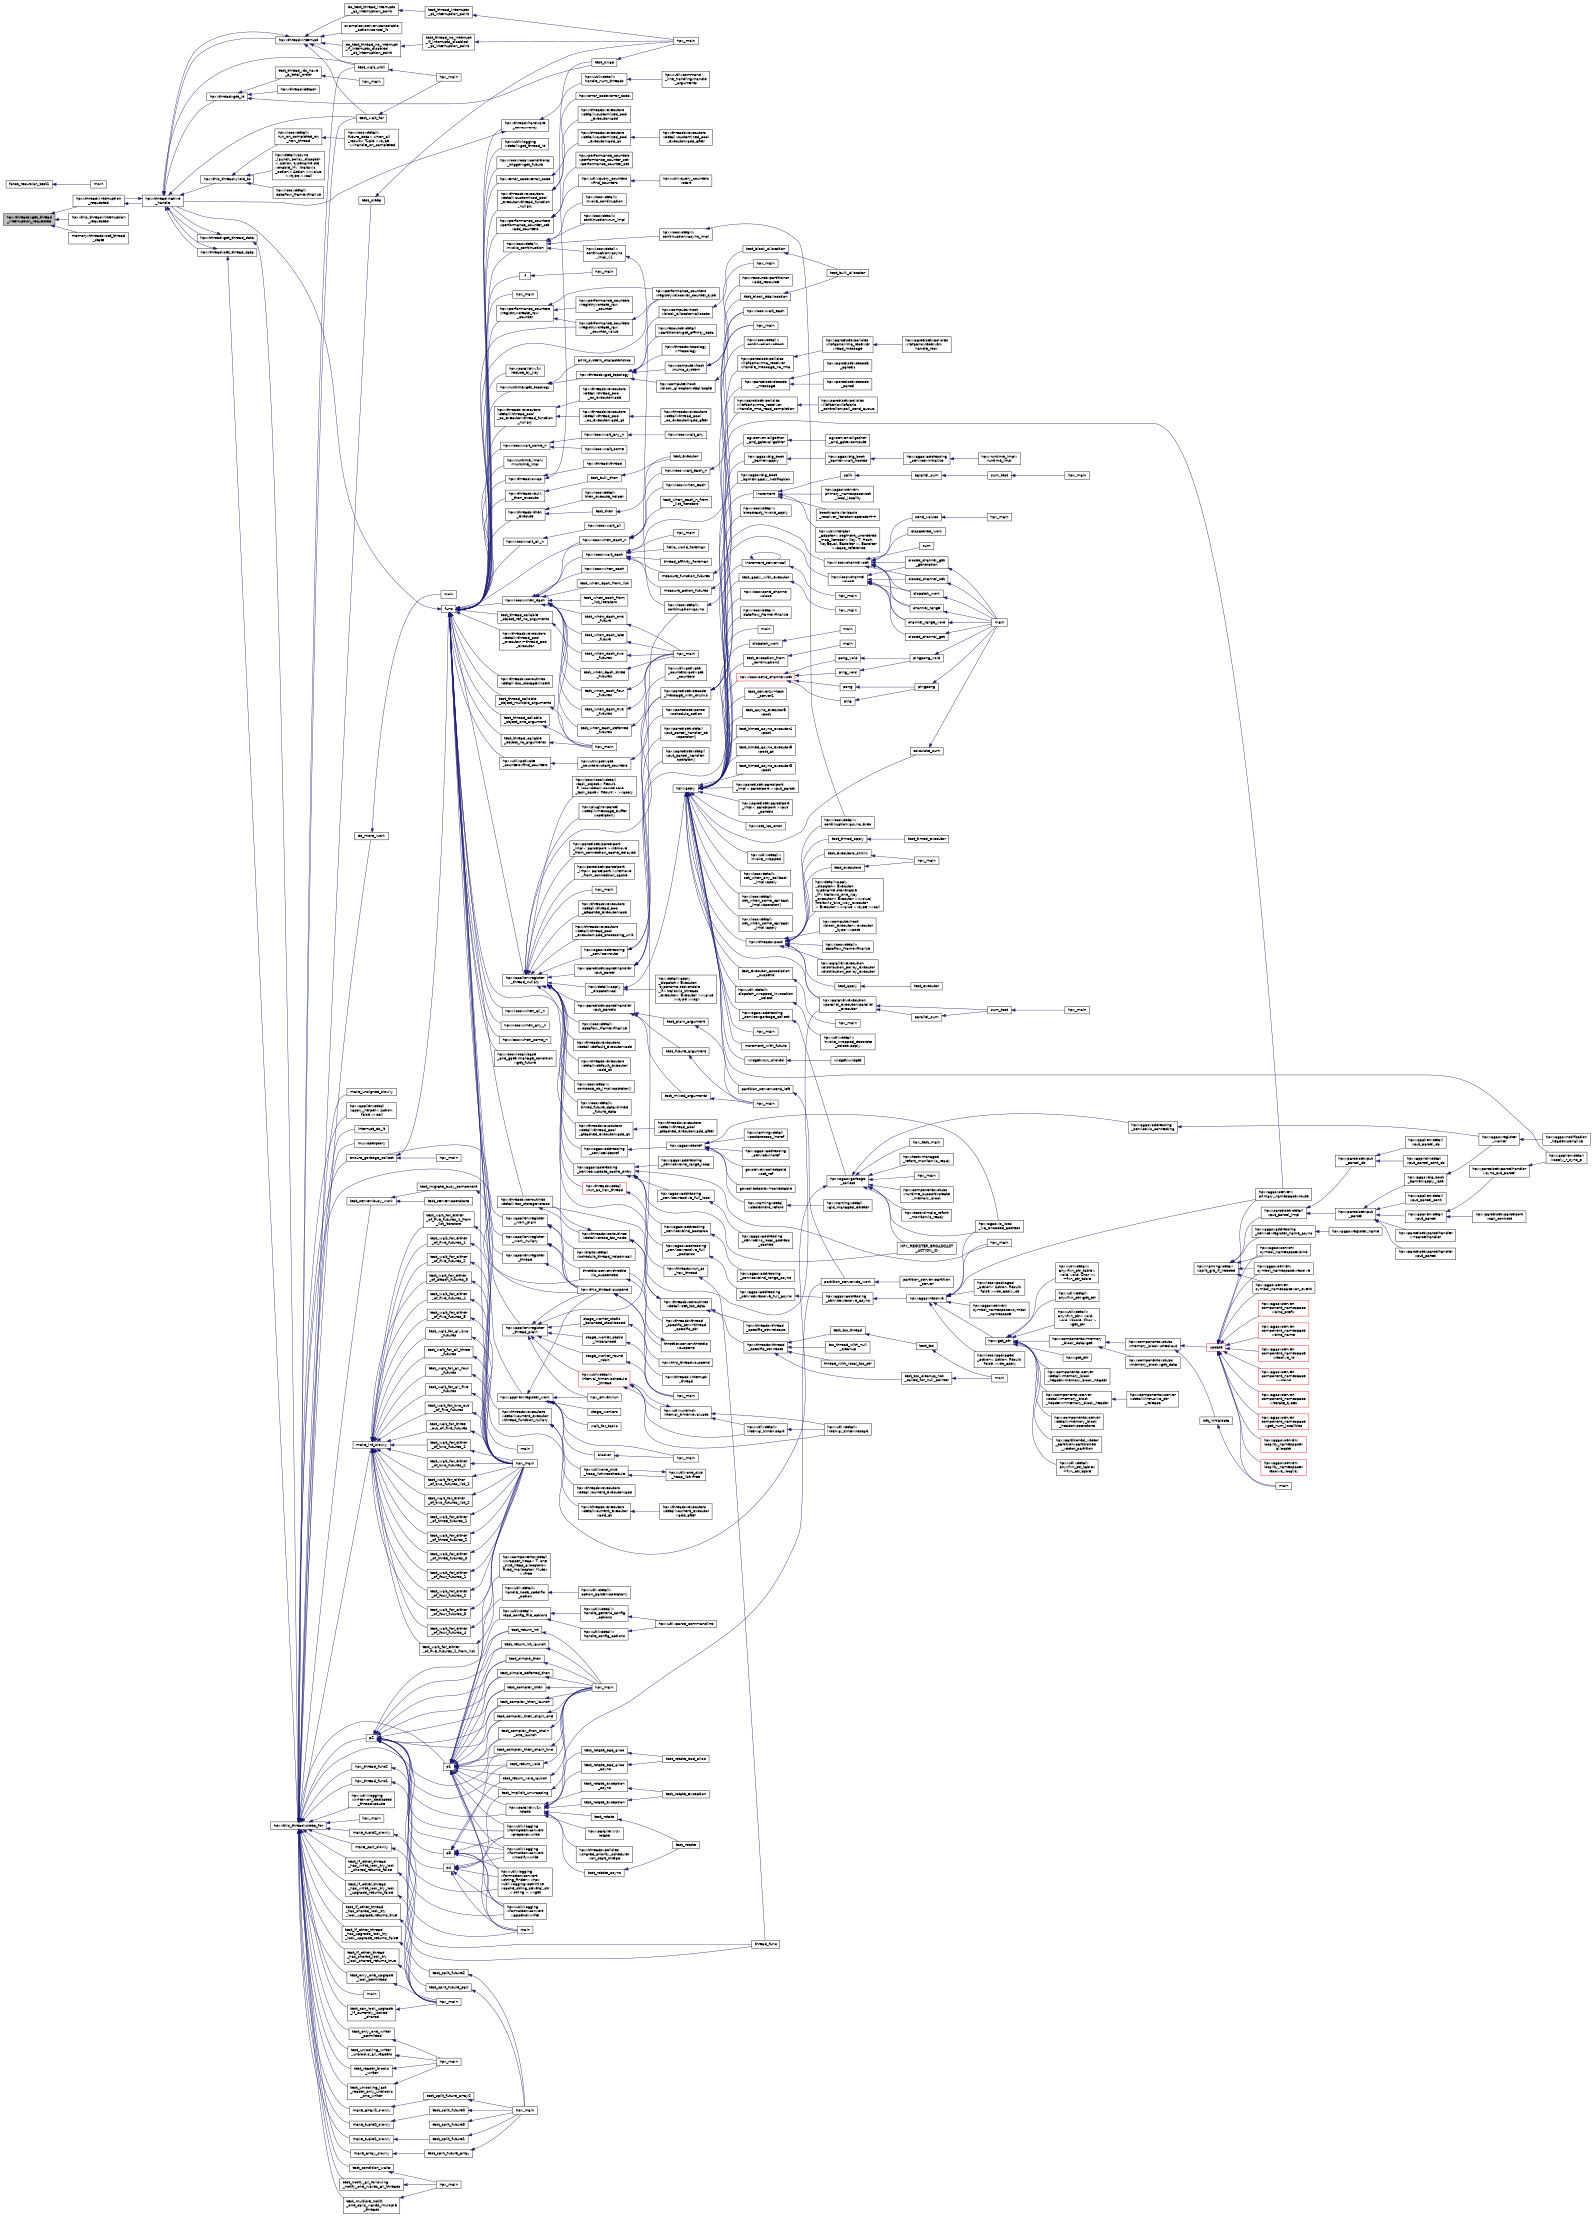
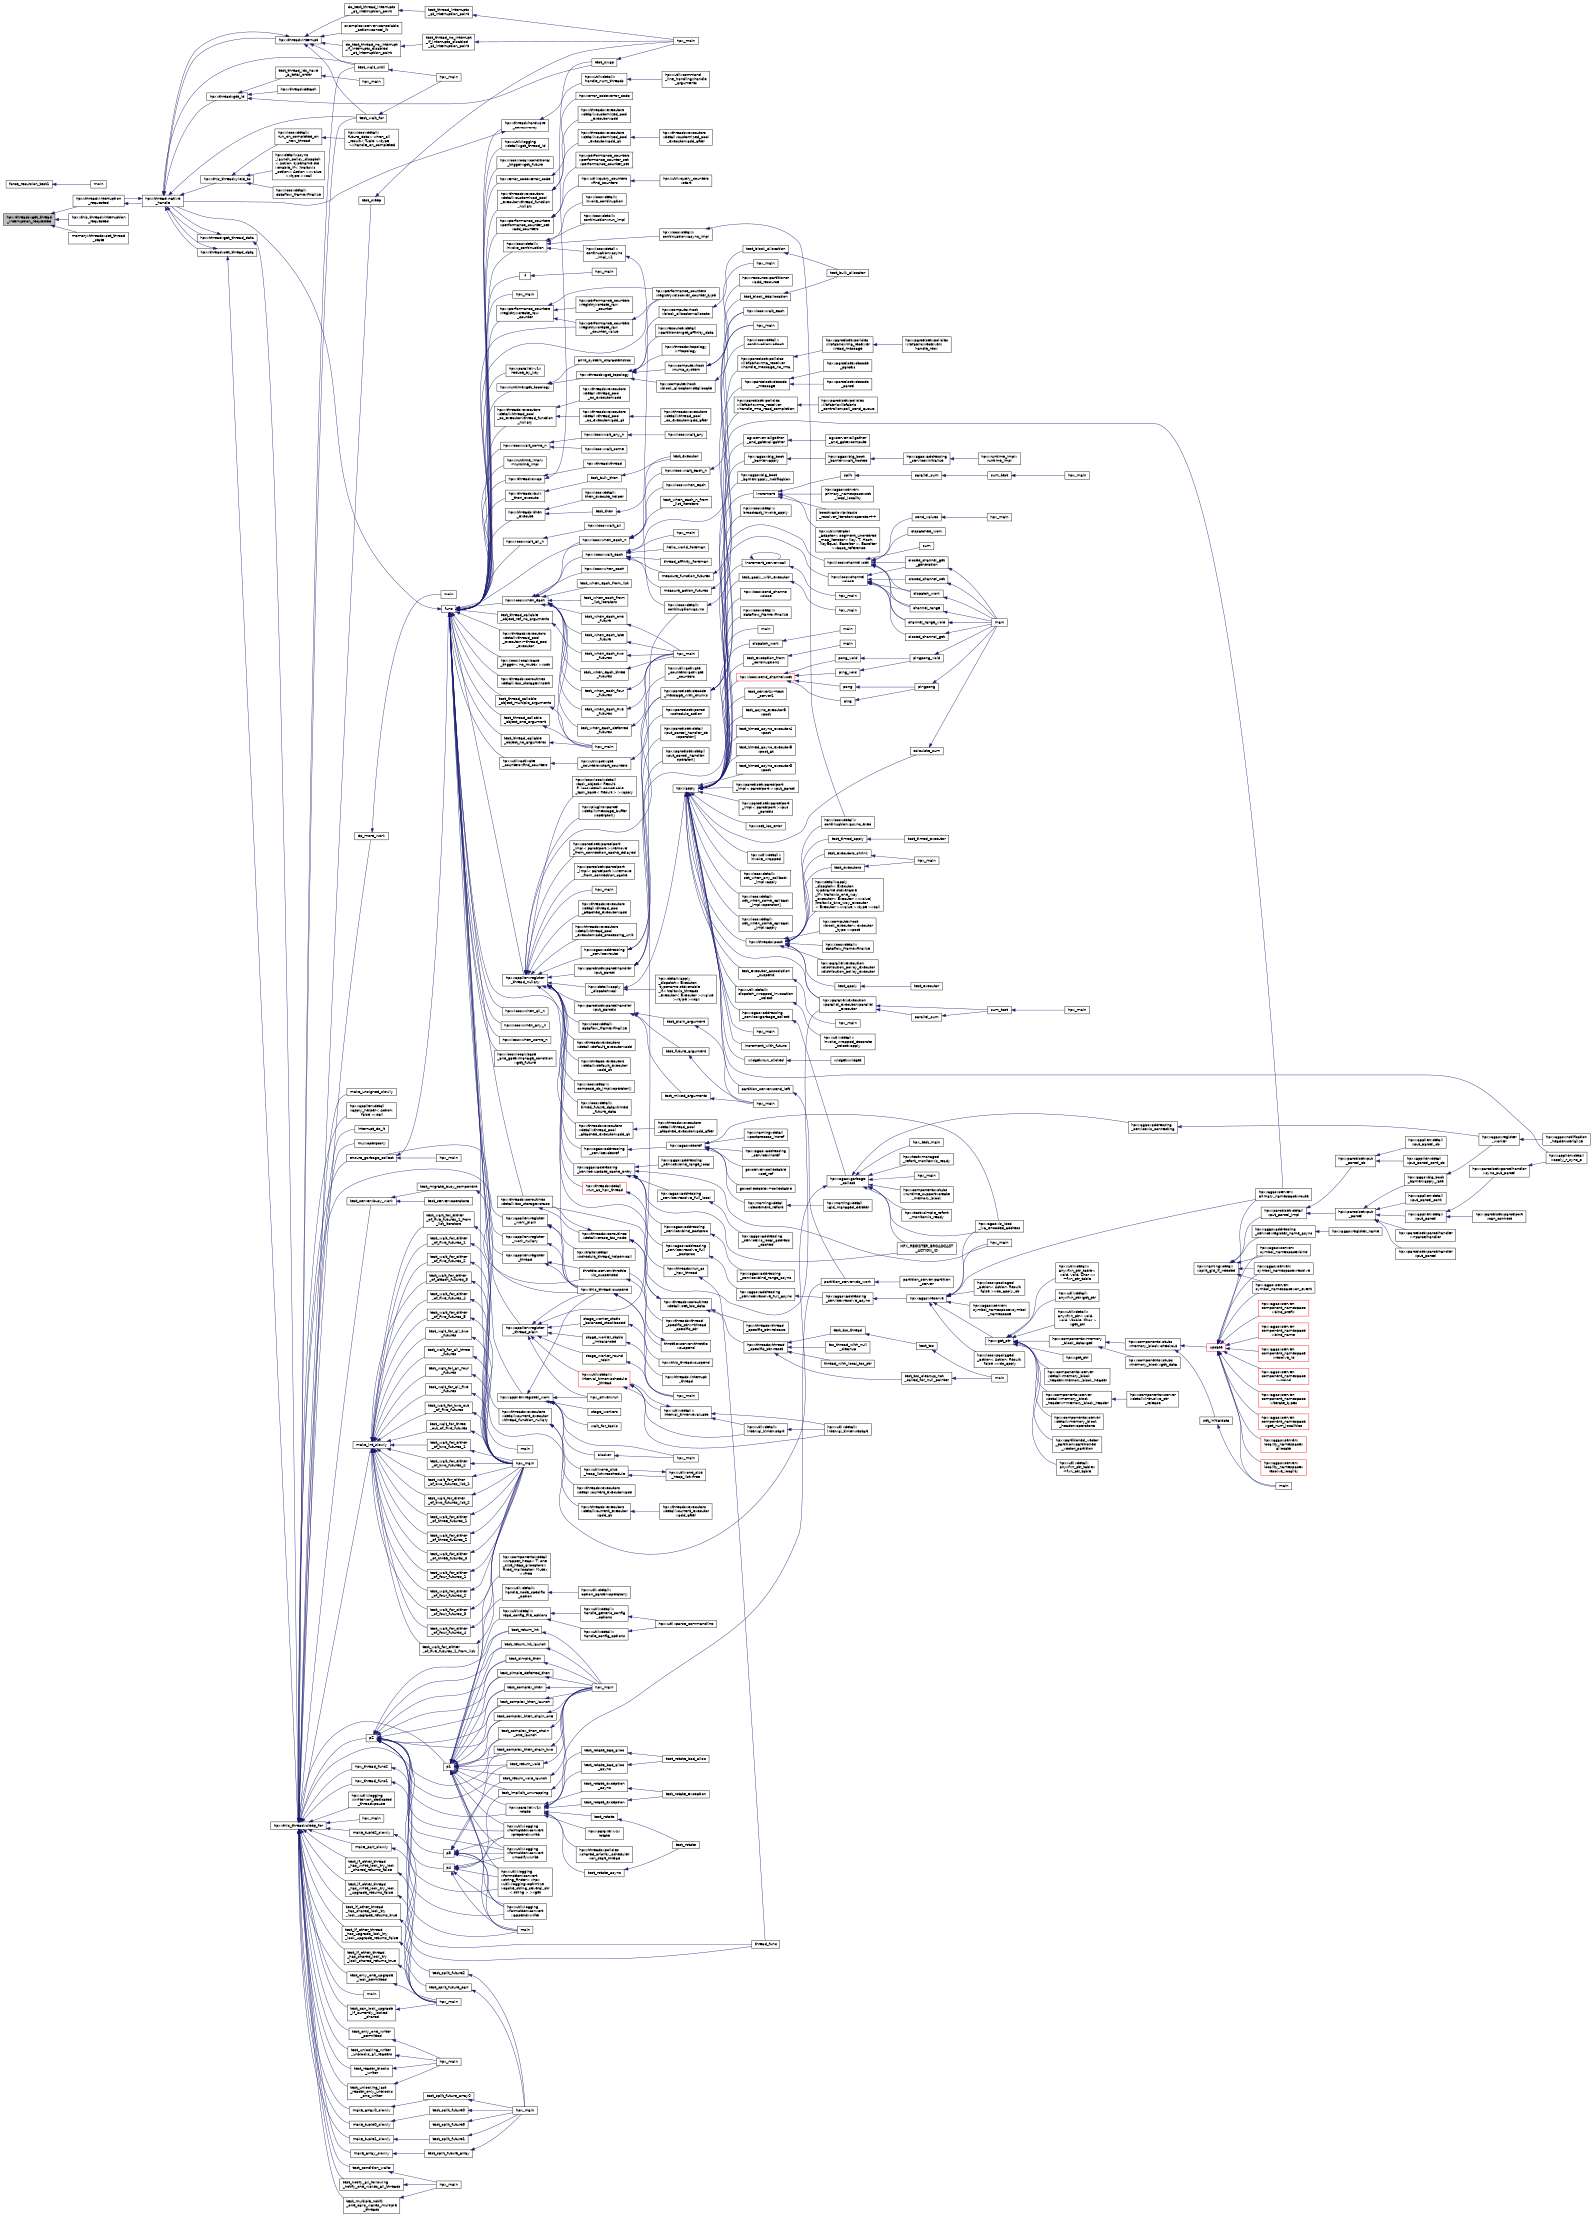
edge "closed_channel_set" -> "hpx::lcos::channel::set": removed
node "hpx::lcos::local::base _trigger< no_mutex >::set": added
edge "throttle::server::throttle ::is_suspended" -> "hpx::applier::register _work_nullary": now "throttle::server::throttle ::is_suspended" -> "hpx::applier::register _thread"
node "hpx::util::unbind:: interval_timer::evaluate": label "hpx::util::unbind:: interval_timer::evaluate" -> "hpx::util::detail:: interval_timer::evaluate"
